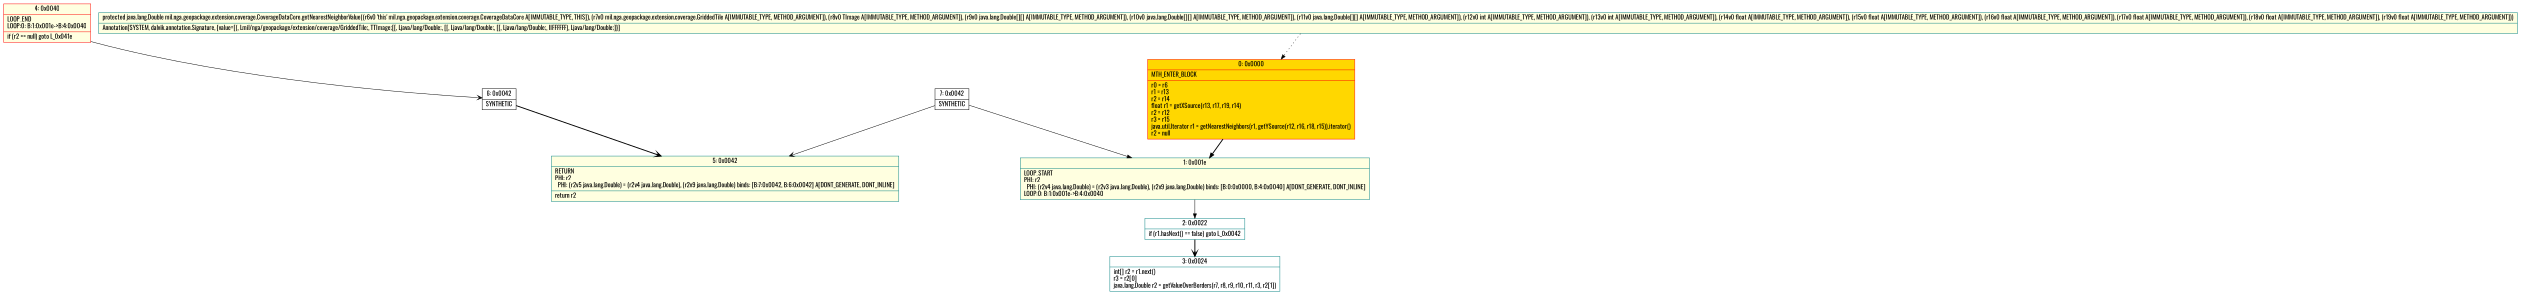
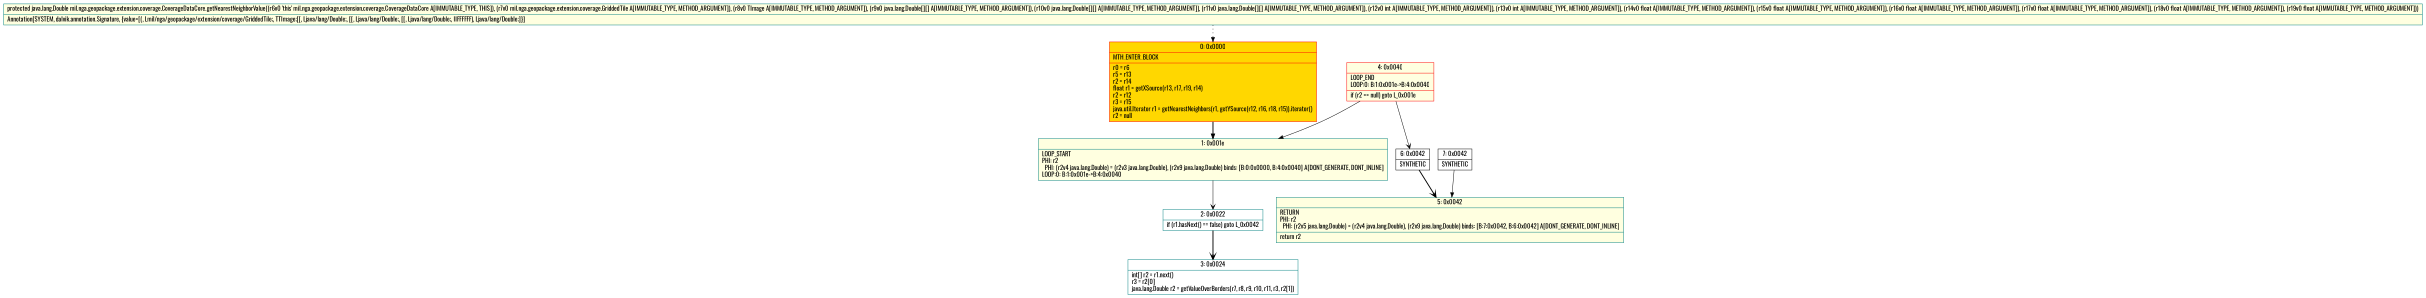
node "4: 0x0040": text "if (r2 == null) goto L_0x041e" -> "if (r2 == null) goto L_0x001e"
node "0: 0x0000": text "r1 = r13" -> "r5 = r13"
edge "7: 0x0042" -> "5: 0x0042": arrowhead vee -> normal
edge "7: 0x0042" -> "1: 0x001e": now "4: 0x0040" -> "1: 0x001e"
edge "1: 0x001e" -> "2: 0x0022": arrowhead normal -> vee
